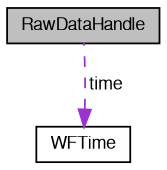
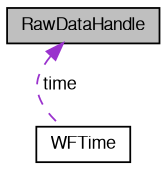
edge "RawDataHandle" -> "WFTime": reversed
